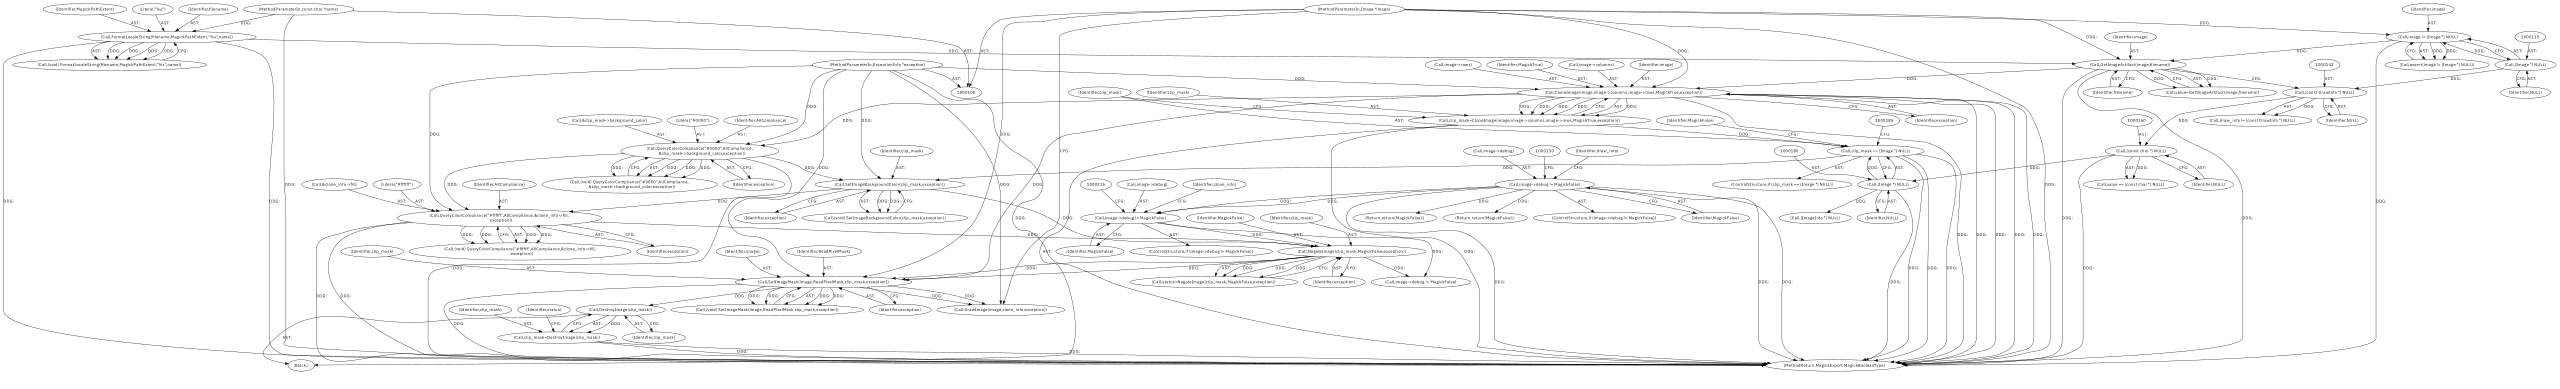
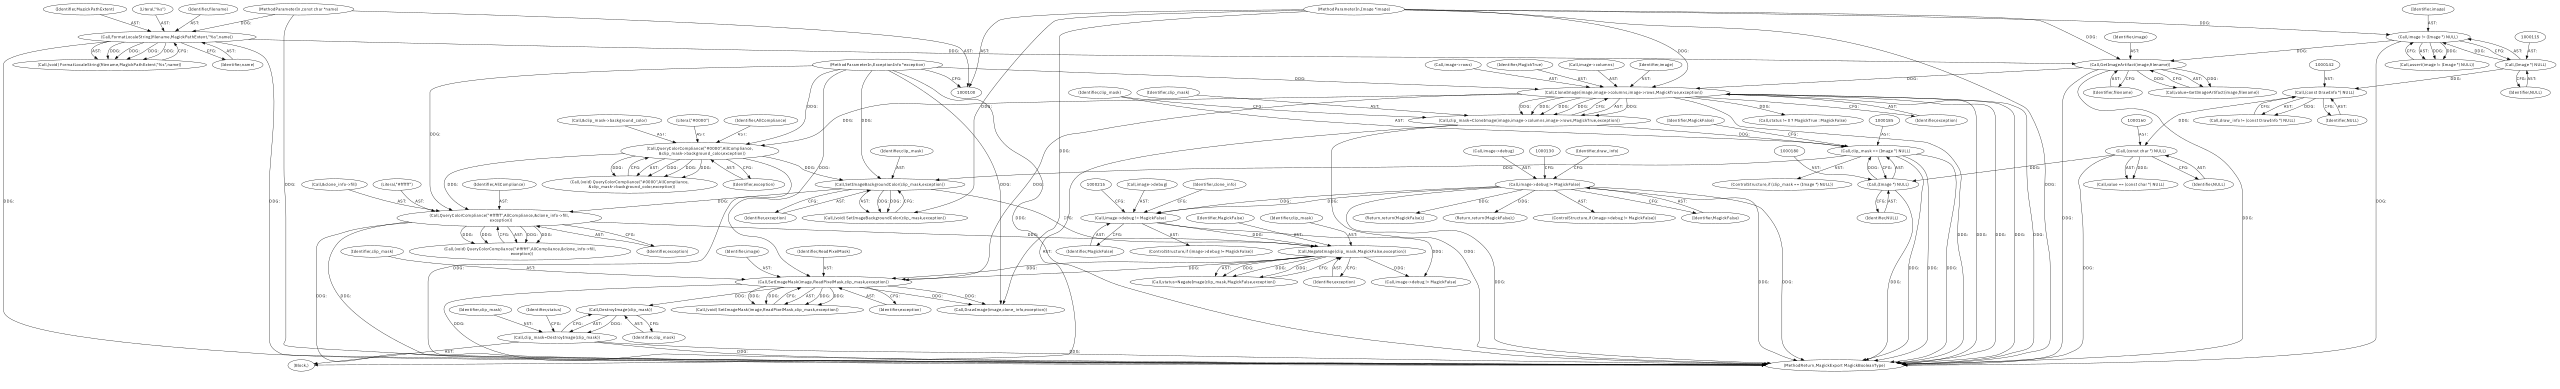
edge "(MethodParameterIn,Image *image)" -> "(Call,SetImageMask(image,ReadPixelMask,clip_mask,exception))": now "(MethodParameterIn,Image *image)" -> "(Call,(void) SetImageBackgroundColor(clip_mask,exception))"
node "(Identifier,name)": added
edge "(Call,GetImageArtifact(image,filename))" -> "(Call,(const DrawInfo *) NULL)": now "(Call,draw_info != (const DrawInfo *) NULL)" -> "(Call,(const DrawInfo *) NULL)"
edge "(MethodParameterIn,ExceptionInfo *exception)" -> "1000100": label "AST: " -> "CFG: "
node "(Call,status != 0 ? MagickTrue : MagickFalse)": added
edge "1000185" -> "(Call,clip_mask == (Image *) NULL)": label "CFG: " -> "AST: "
edge "(MethodParameterIn,Image *image)" -> "(Call,DrawImage(image,clone_info,exception))": label "CFG: " -> "DDG: "
edge "(Call,SetImageBackgroundColor(clip_mask,exception))" -> "(Call,NegateImage(clip_mask,MagickFalse,exception))": label "DDG: " -> "CFG: "
node "(Call,(ImageInfo *) NULL)": removed
edge "(Call,DestroyImage(clip_mask))" -> "(Block,)": now "(Call,clip_mask=DestroyImage(clip_mask))" -> "(Block,)"
